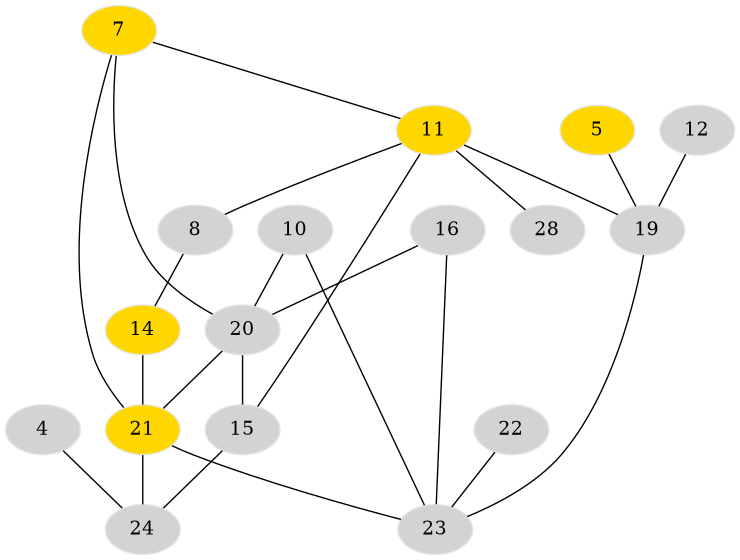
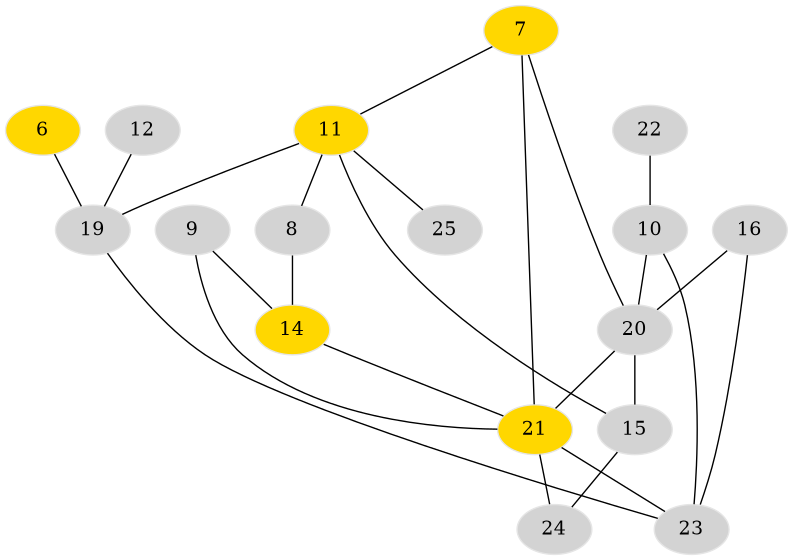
node "5": label "5" -> "6"
node "9": added
node "28": label "28" -> "25"
node "4": removed
edge "22" -- "23": now "22" -- "10"
